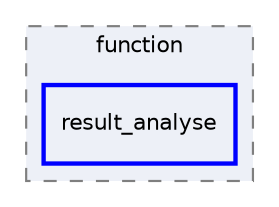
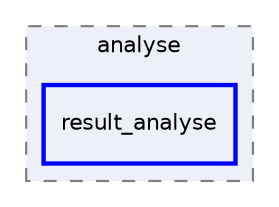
cluster "function": label "function" -> "analyse"
